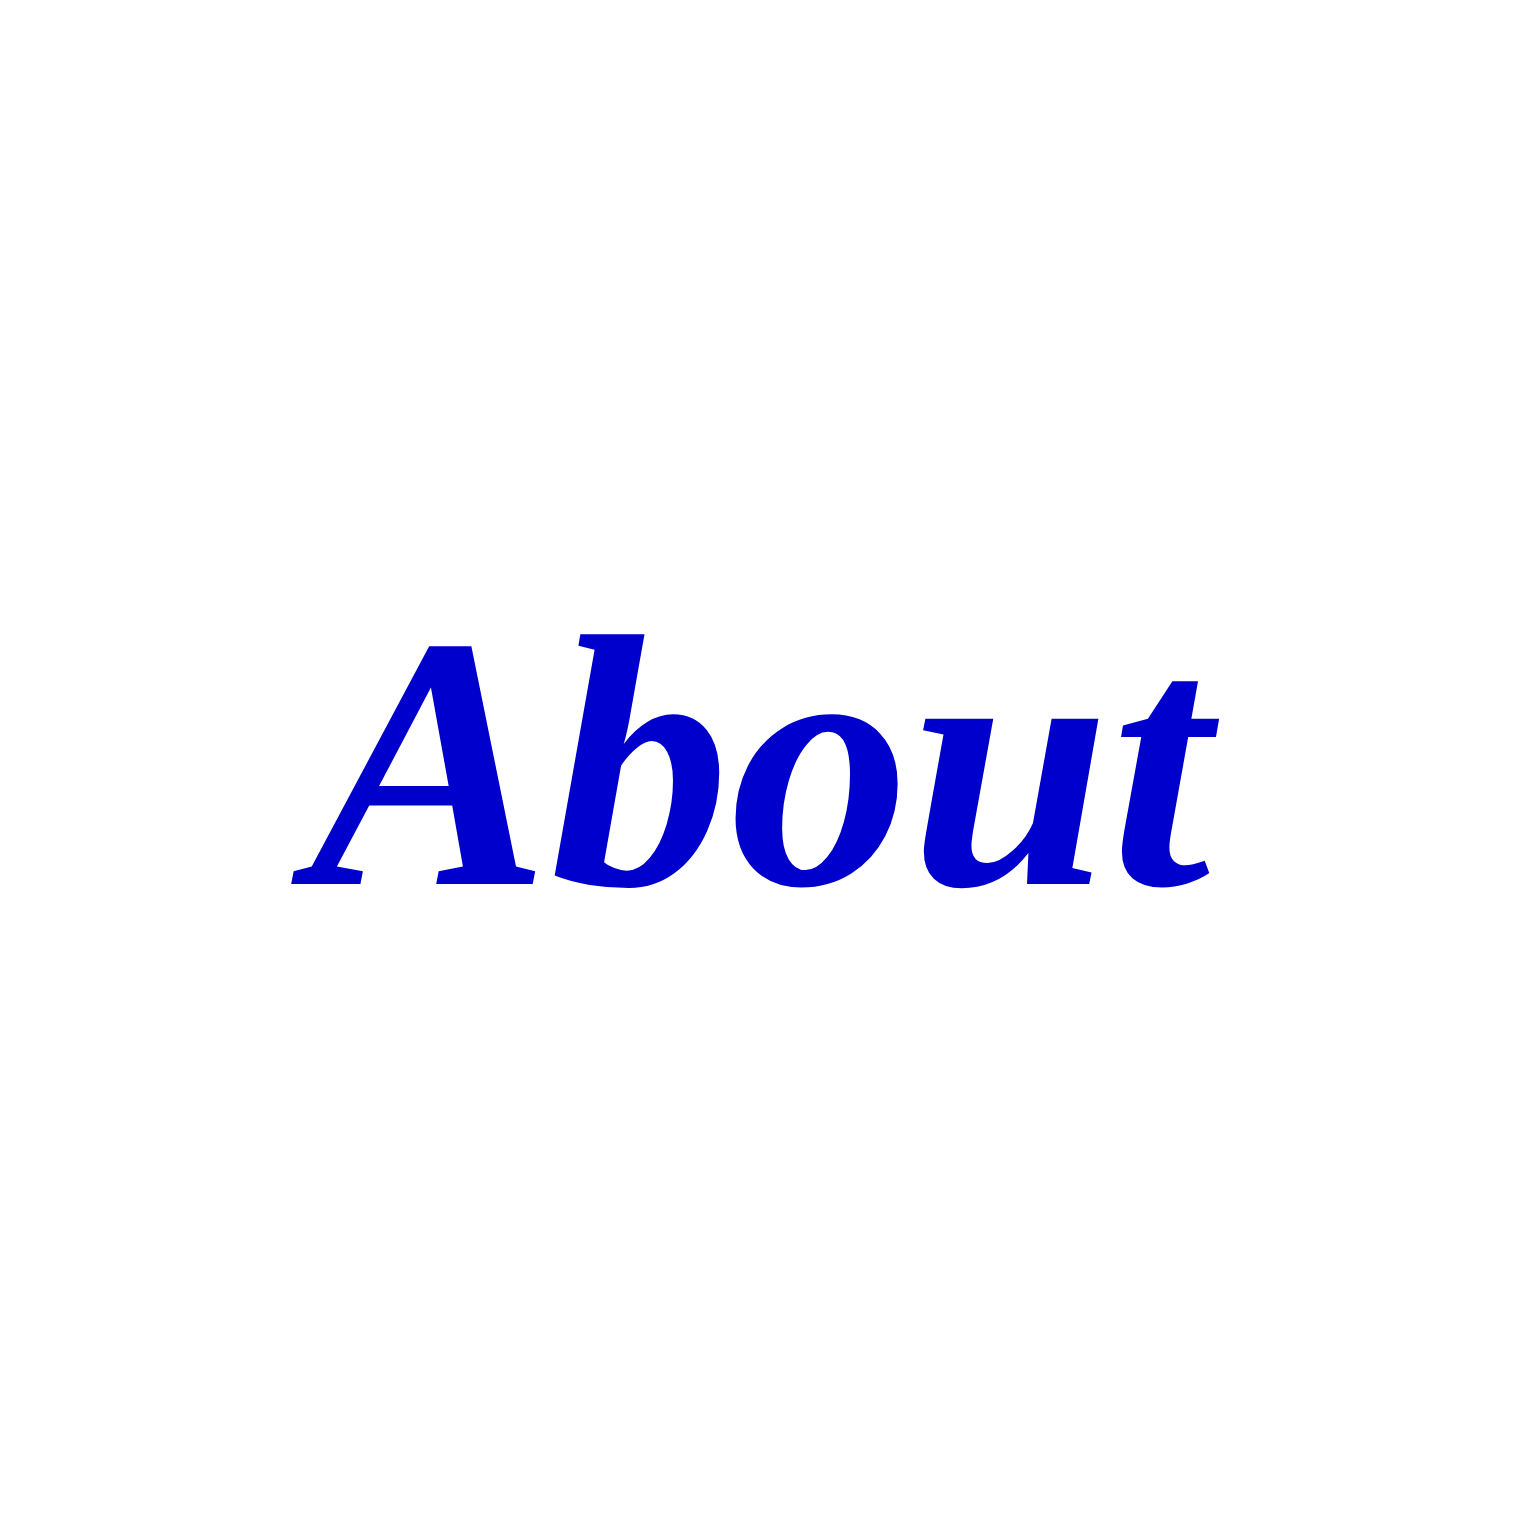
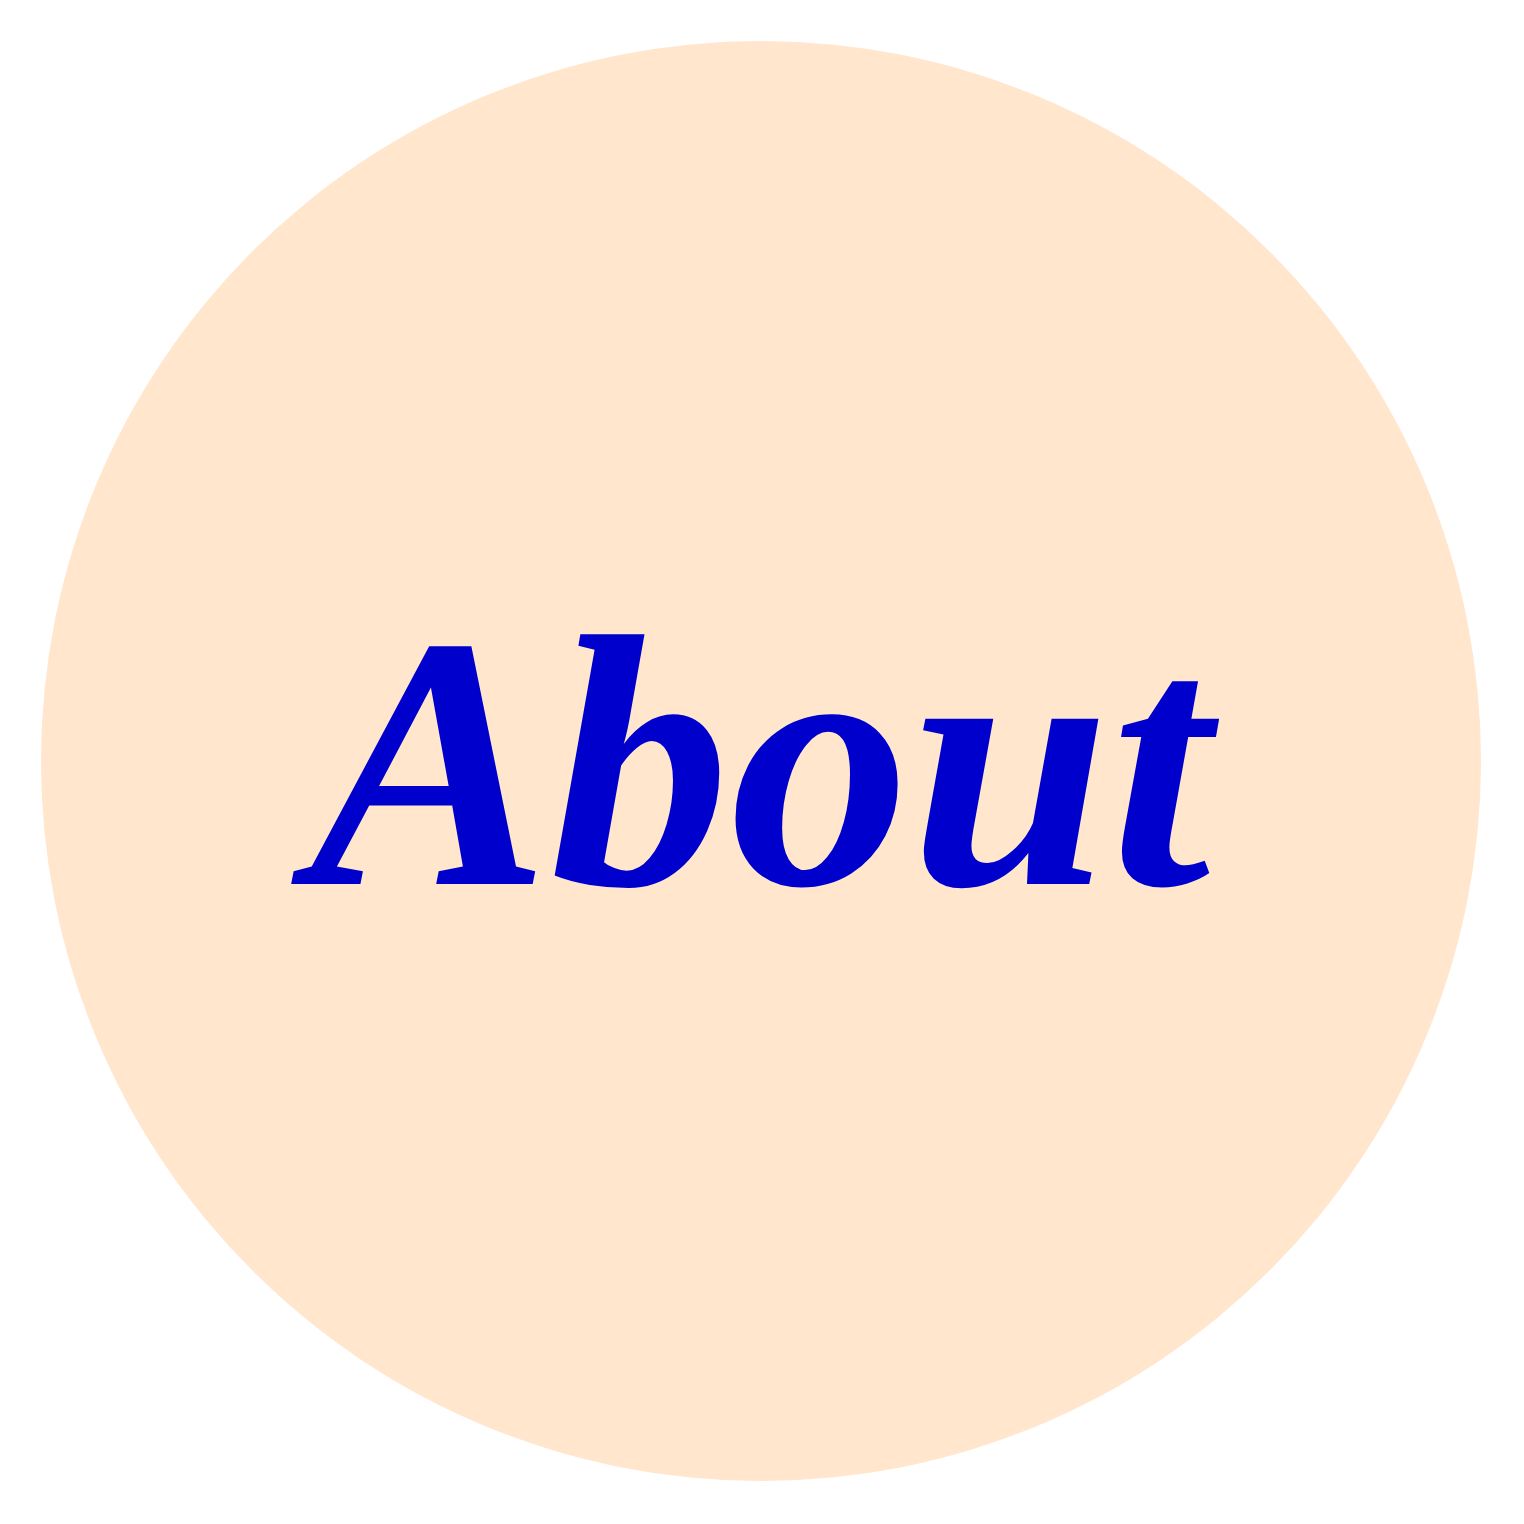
node "About": fillcolor #ffffff -> #ffe6cc
